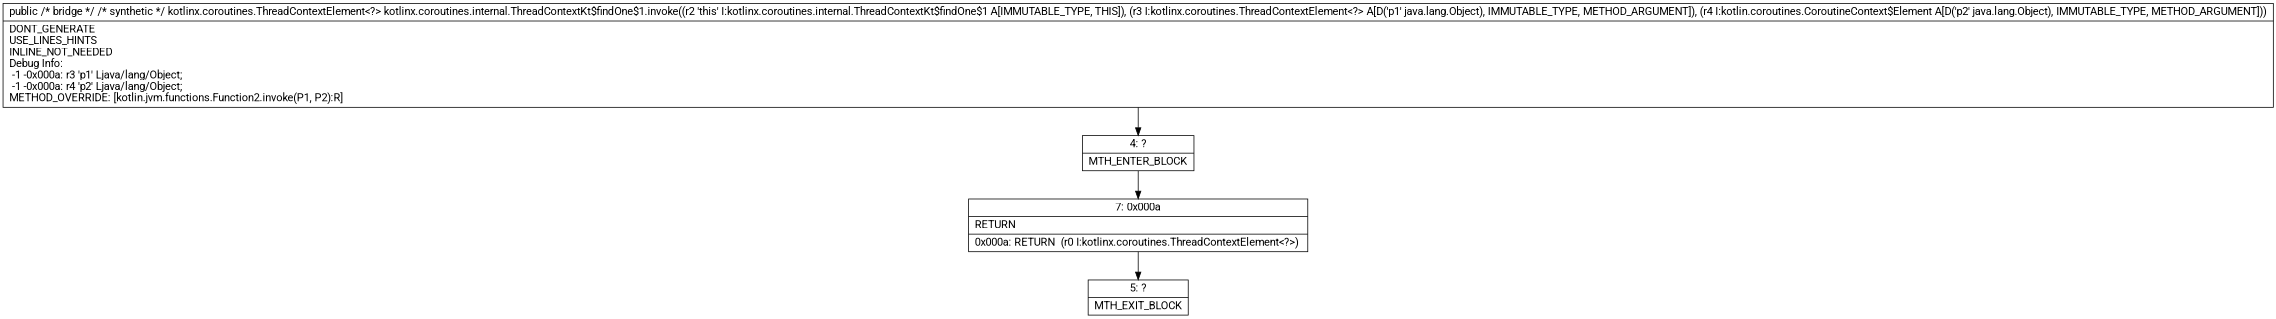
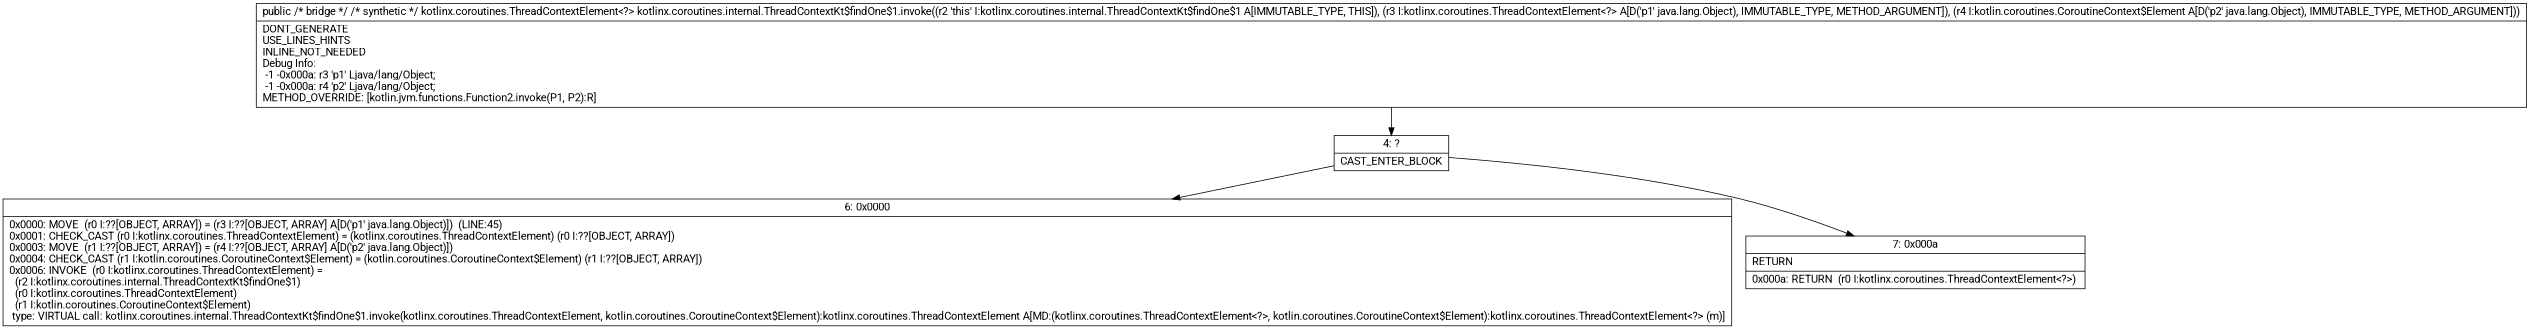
node "4: ?": text "MTH_ENTER_BLOCK" -> "CAST_ENTER_BLOCK"
node "6: 0x0000": added
node "5: ?": removed
